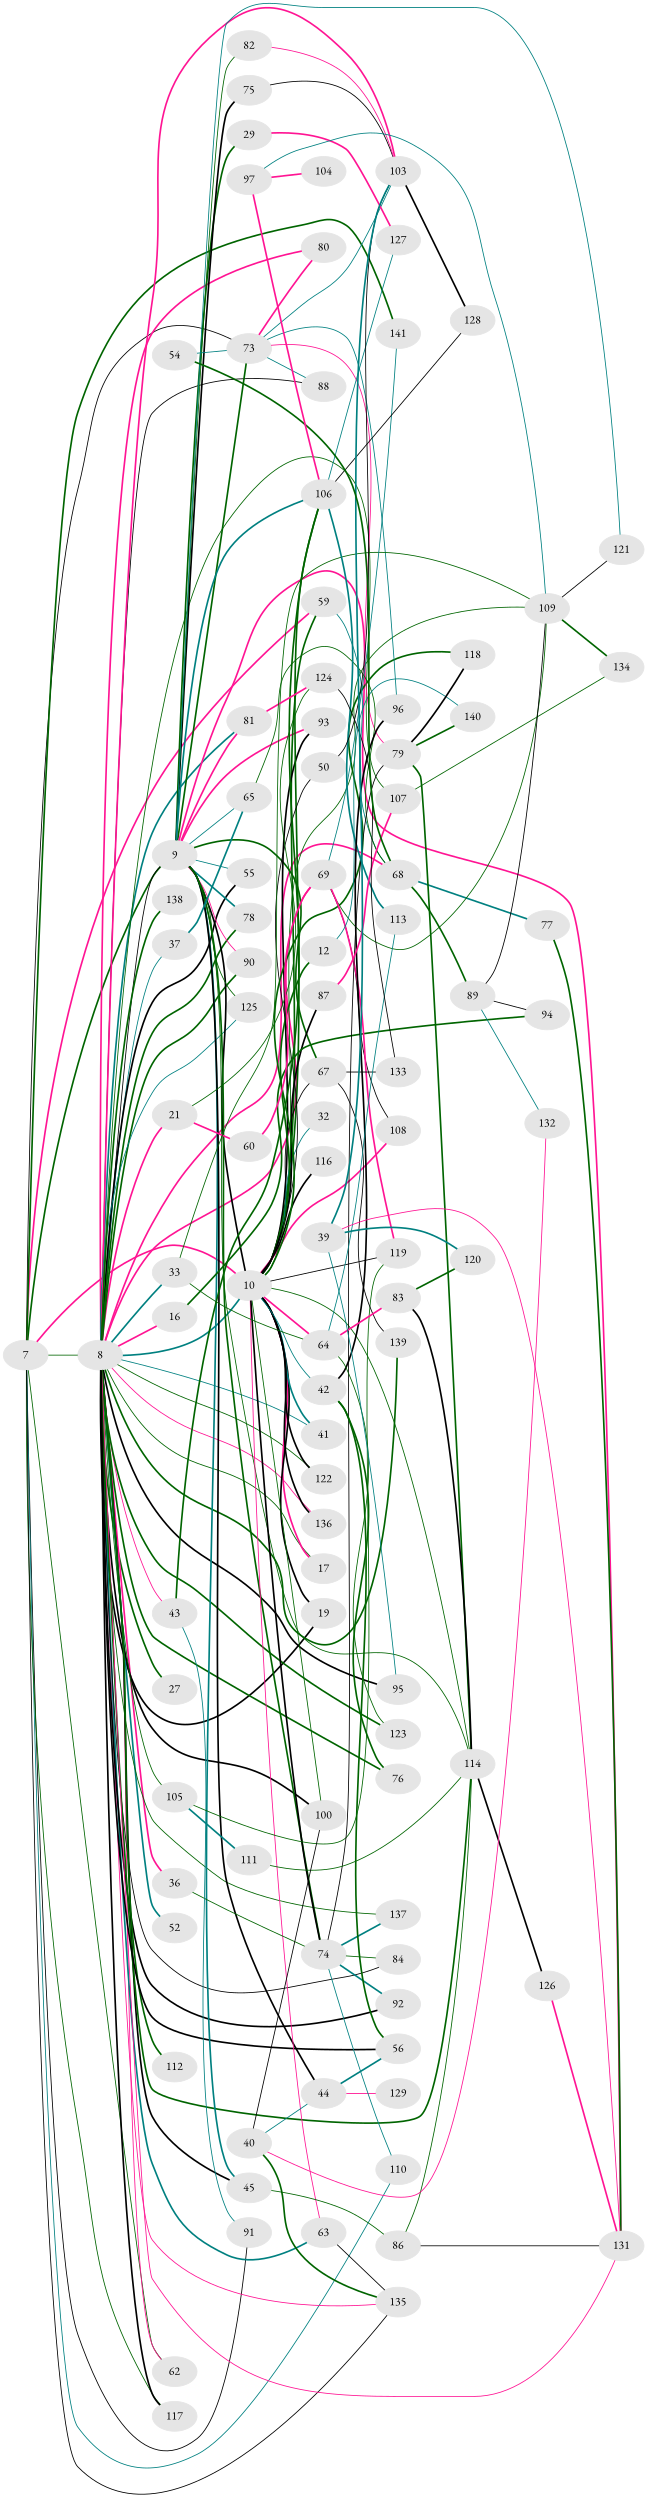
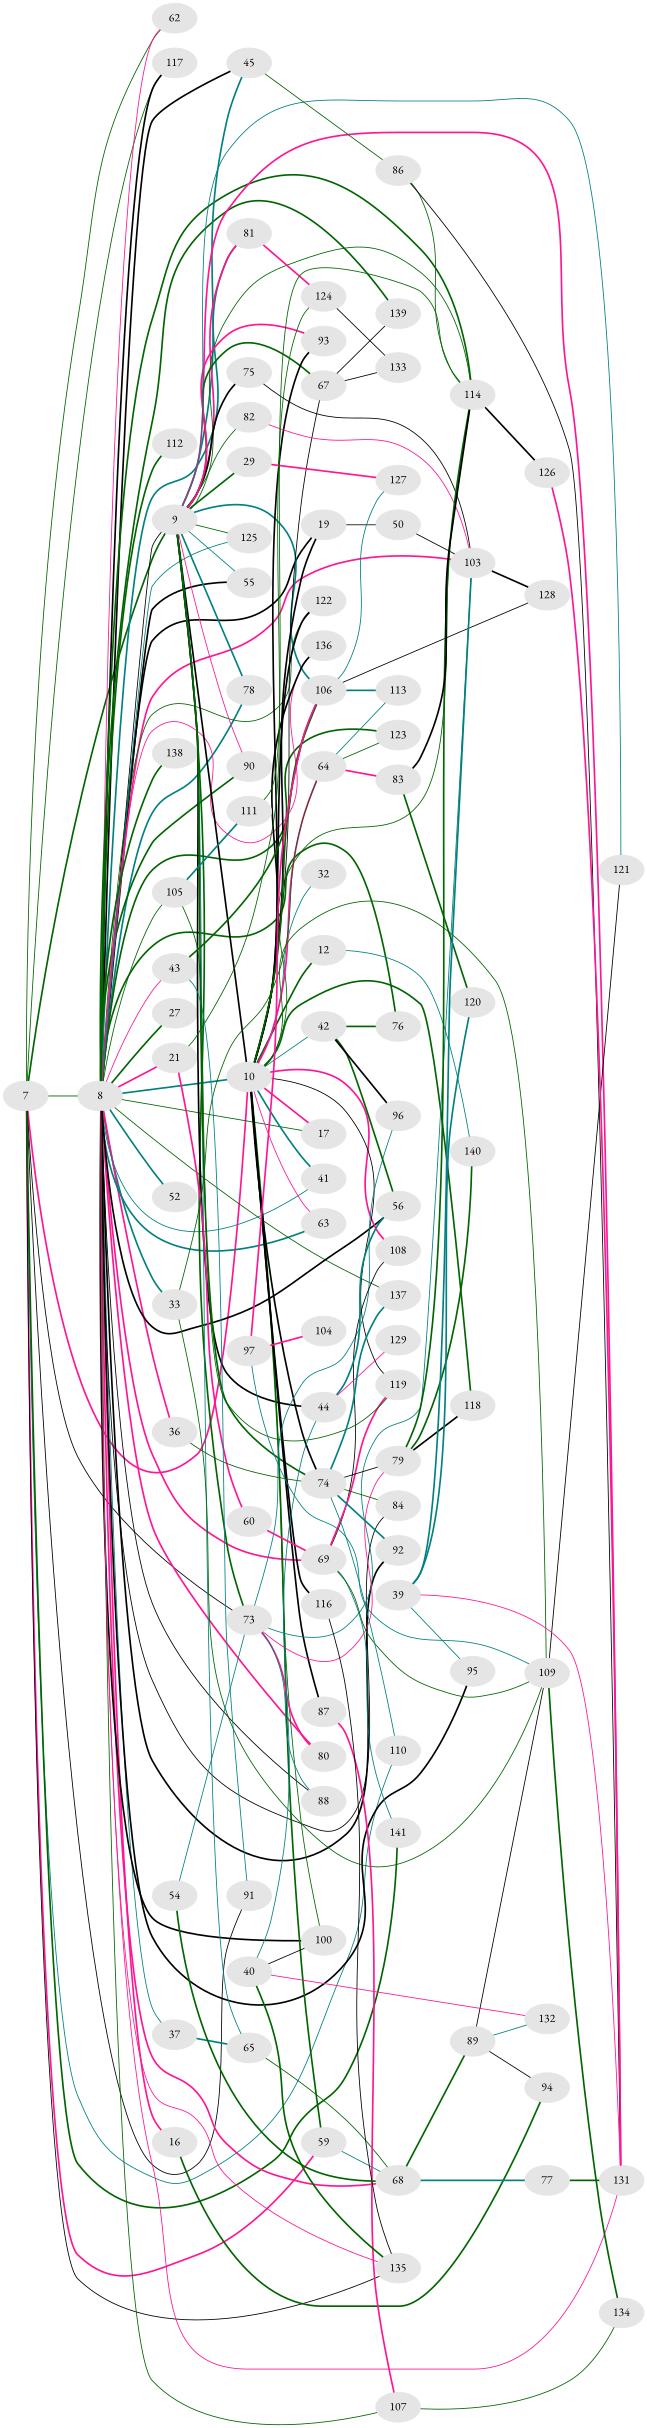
edge "50" -- "10": now "50" -- "19"
edge "78" -- "8": color darkgreen -> teal
edge "63" -- "135": now "116" -- "135"
